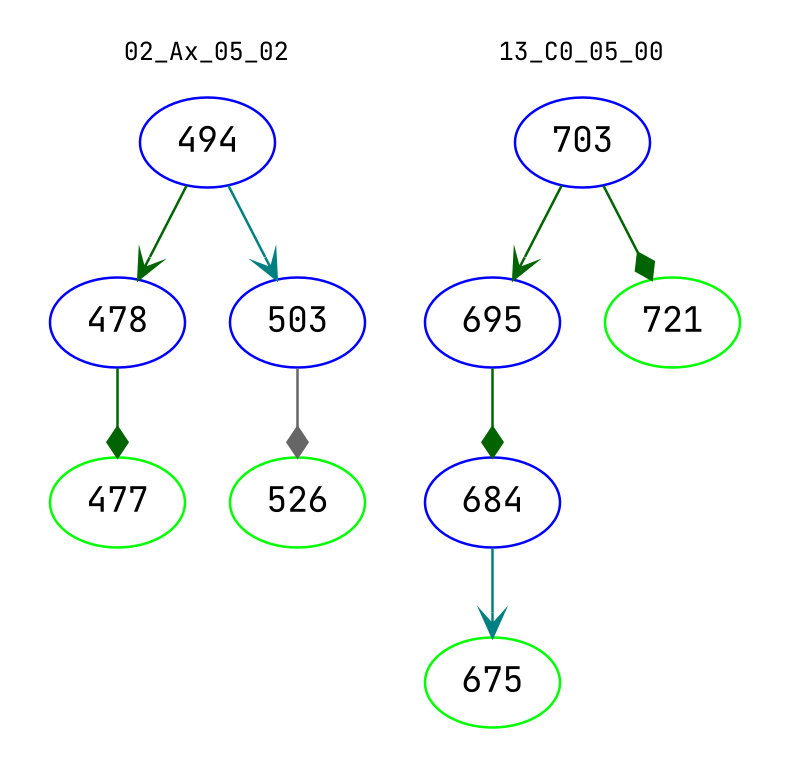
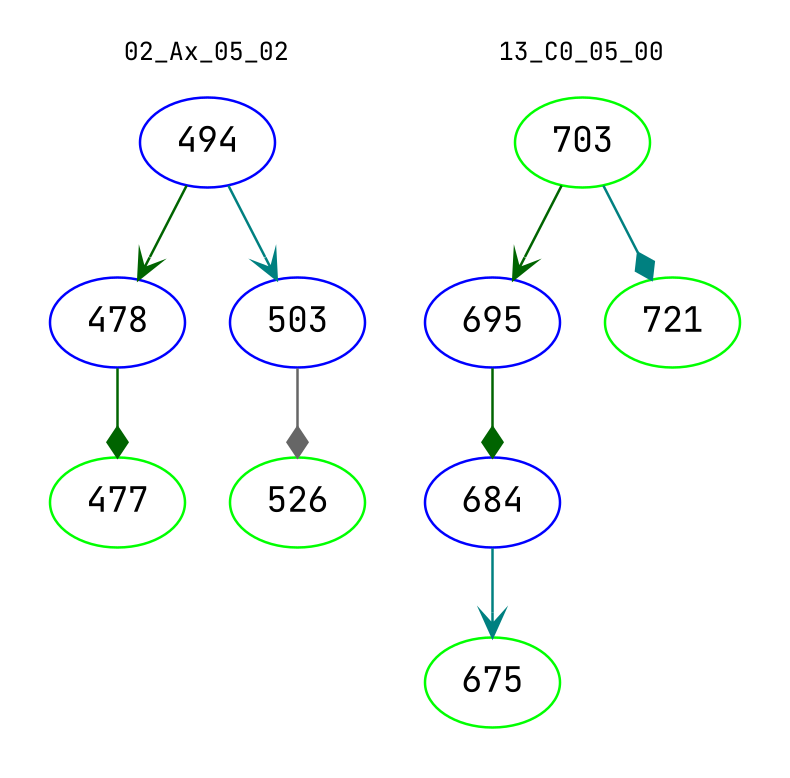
node "703": color blue -> green
edge "703" -> "721": color darkgreen -> teal
